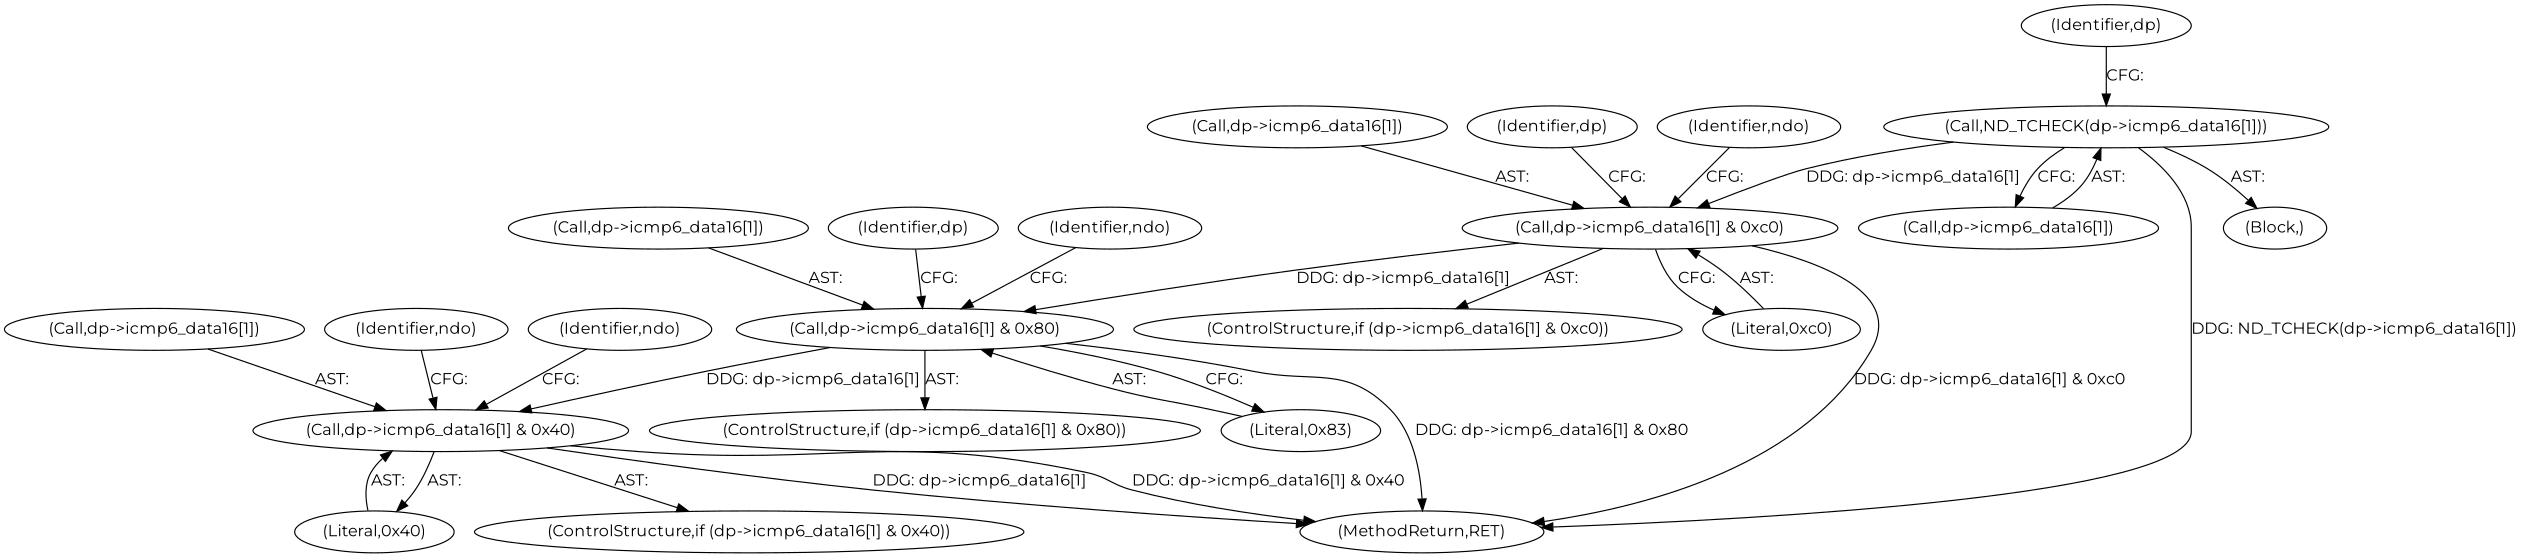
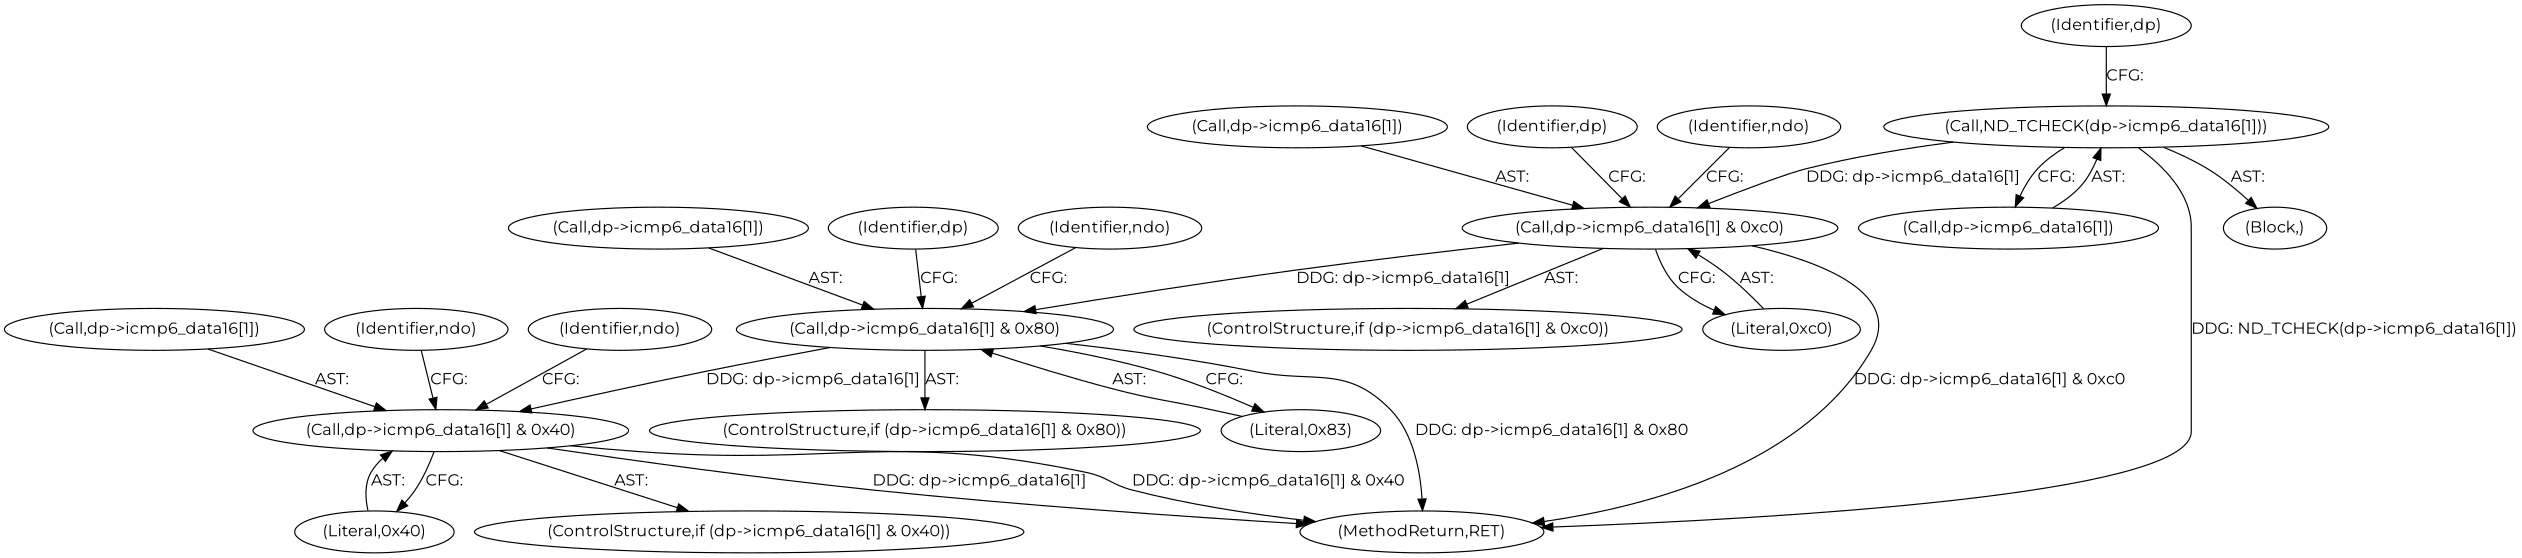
edge "(Call,dp->icmp6_data16[1] & 0x40)" -> "(Literal,0x40)": label "AST: " -> "CFG: "
